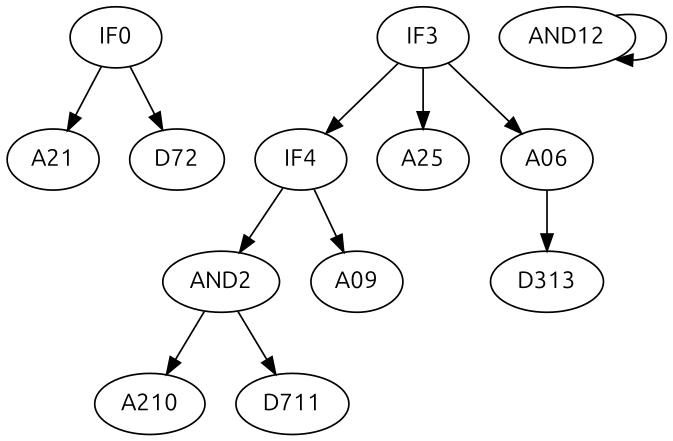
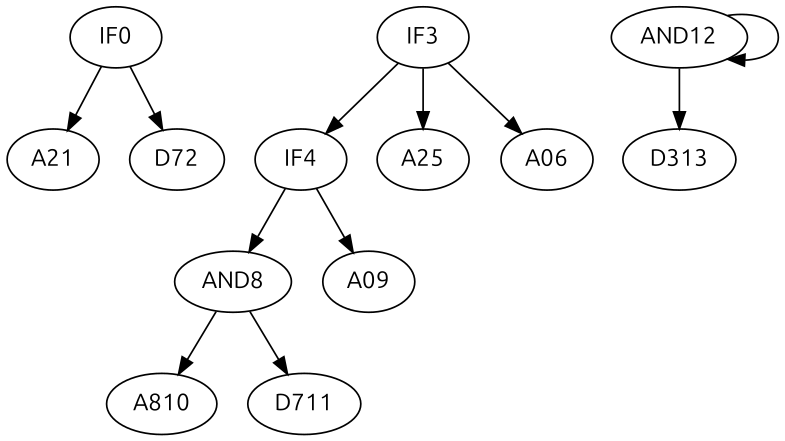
edge "A06" -> "D313": now "AND12" -> "D313"
node "AND2": label "AND2" -> "AND8"
node "A210": label "A210" -> "A810"
